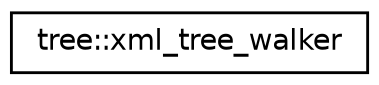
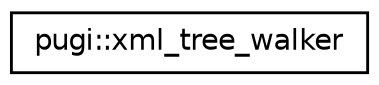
node "tree::xml_tree_walker": label "tree::xml_tree_walker" -> "pugi::xml_tree_walker"
